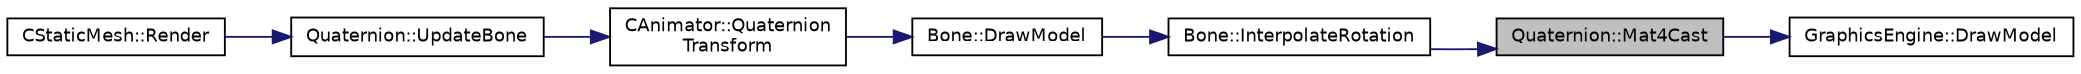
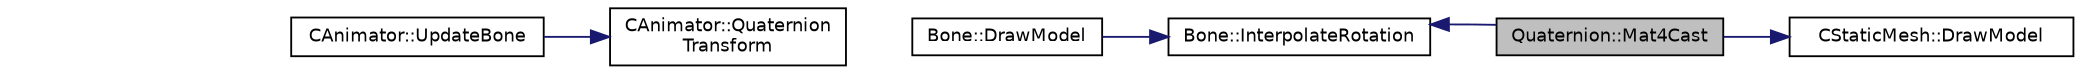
node "CStaticMesh::Render": removed
node "Quaternion::UpdateBone": label "Quaternion::UpdateBone" -> "CAnimator::UpdateBone"
edge "CAnimator::Quaternion Transform" -> "Bone::DrawModel": removed
node "GraphicsEngine::DrawModel": label "GraphicsEngine::DrawModel" -> "CStaticMesh::DrawModel"
edge "Bone::InterpolateRotation" -> "Quaternion::Mat4Cast": reversed
